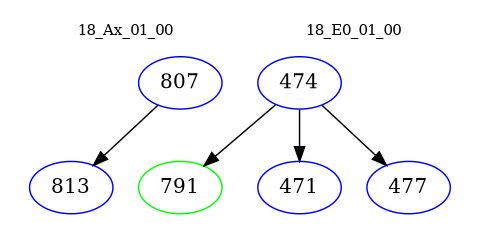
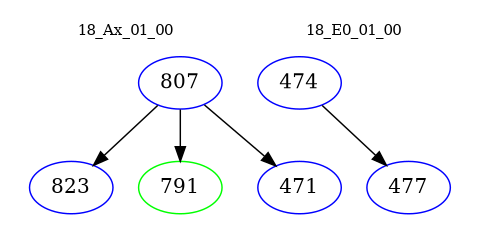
edge "474" -> "791": now "807" -> "791"
edge "474" -> "471": now "807" -> "471"
node "813": label "813" -> "823"
